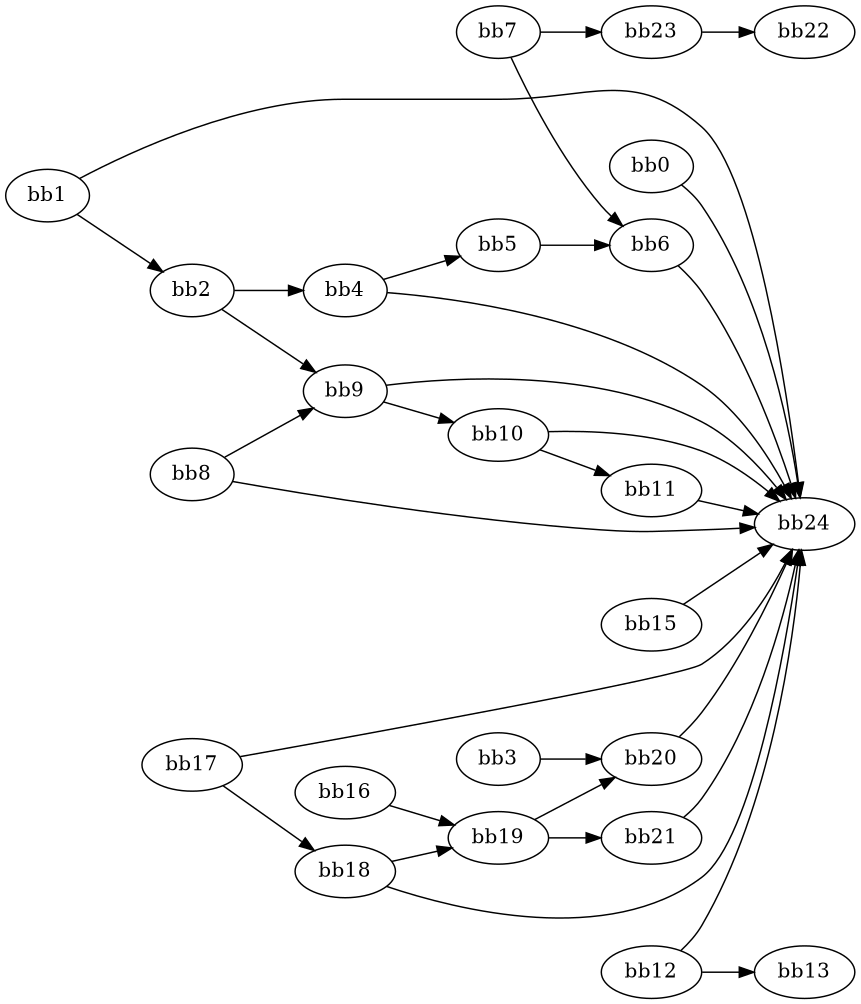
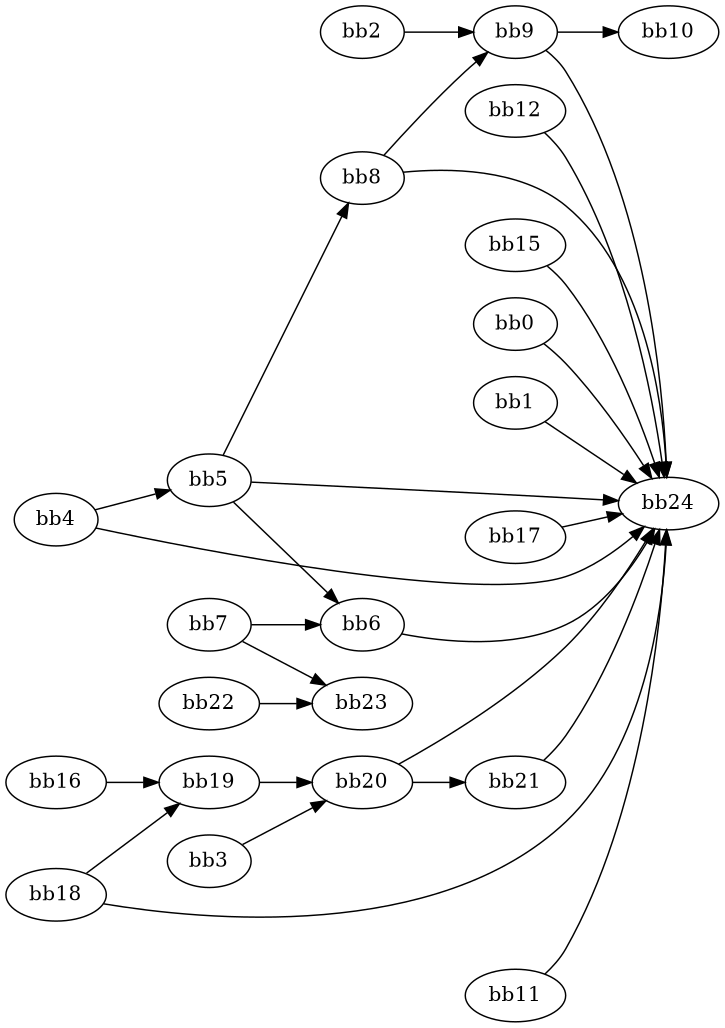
edge "bb23" -> "bb22": reversed
edge "bb1" -> "bb2": removed
edge "bb2" -> "bb4": removed
edge "bb5" -> "bb8": added
edge "bb10" -> "bb24": now "bb5" -> "bb24"
edge "bb10" -> "bb11": removed
edge "bb17" -> "bb18": removed
edge "bb19" -> "bb21": now "bb20" -> "bb21"
node "bb13": removed
